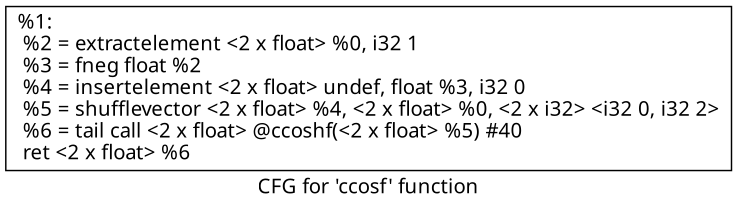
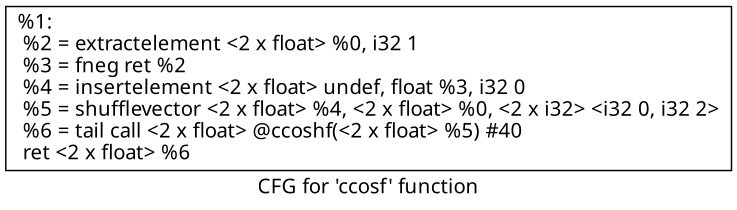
node "%1:": text "%3 = fneg float %2" -> "%3 = fneg ret %2"
